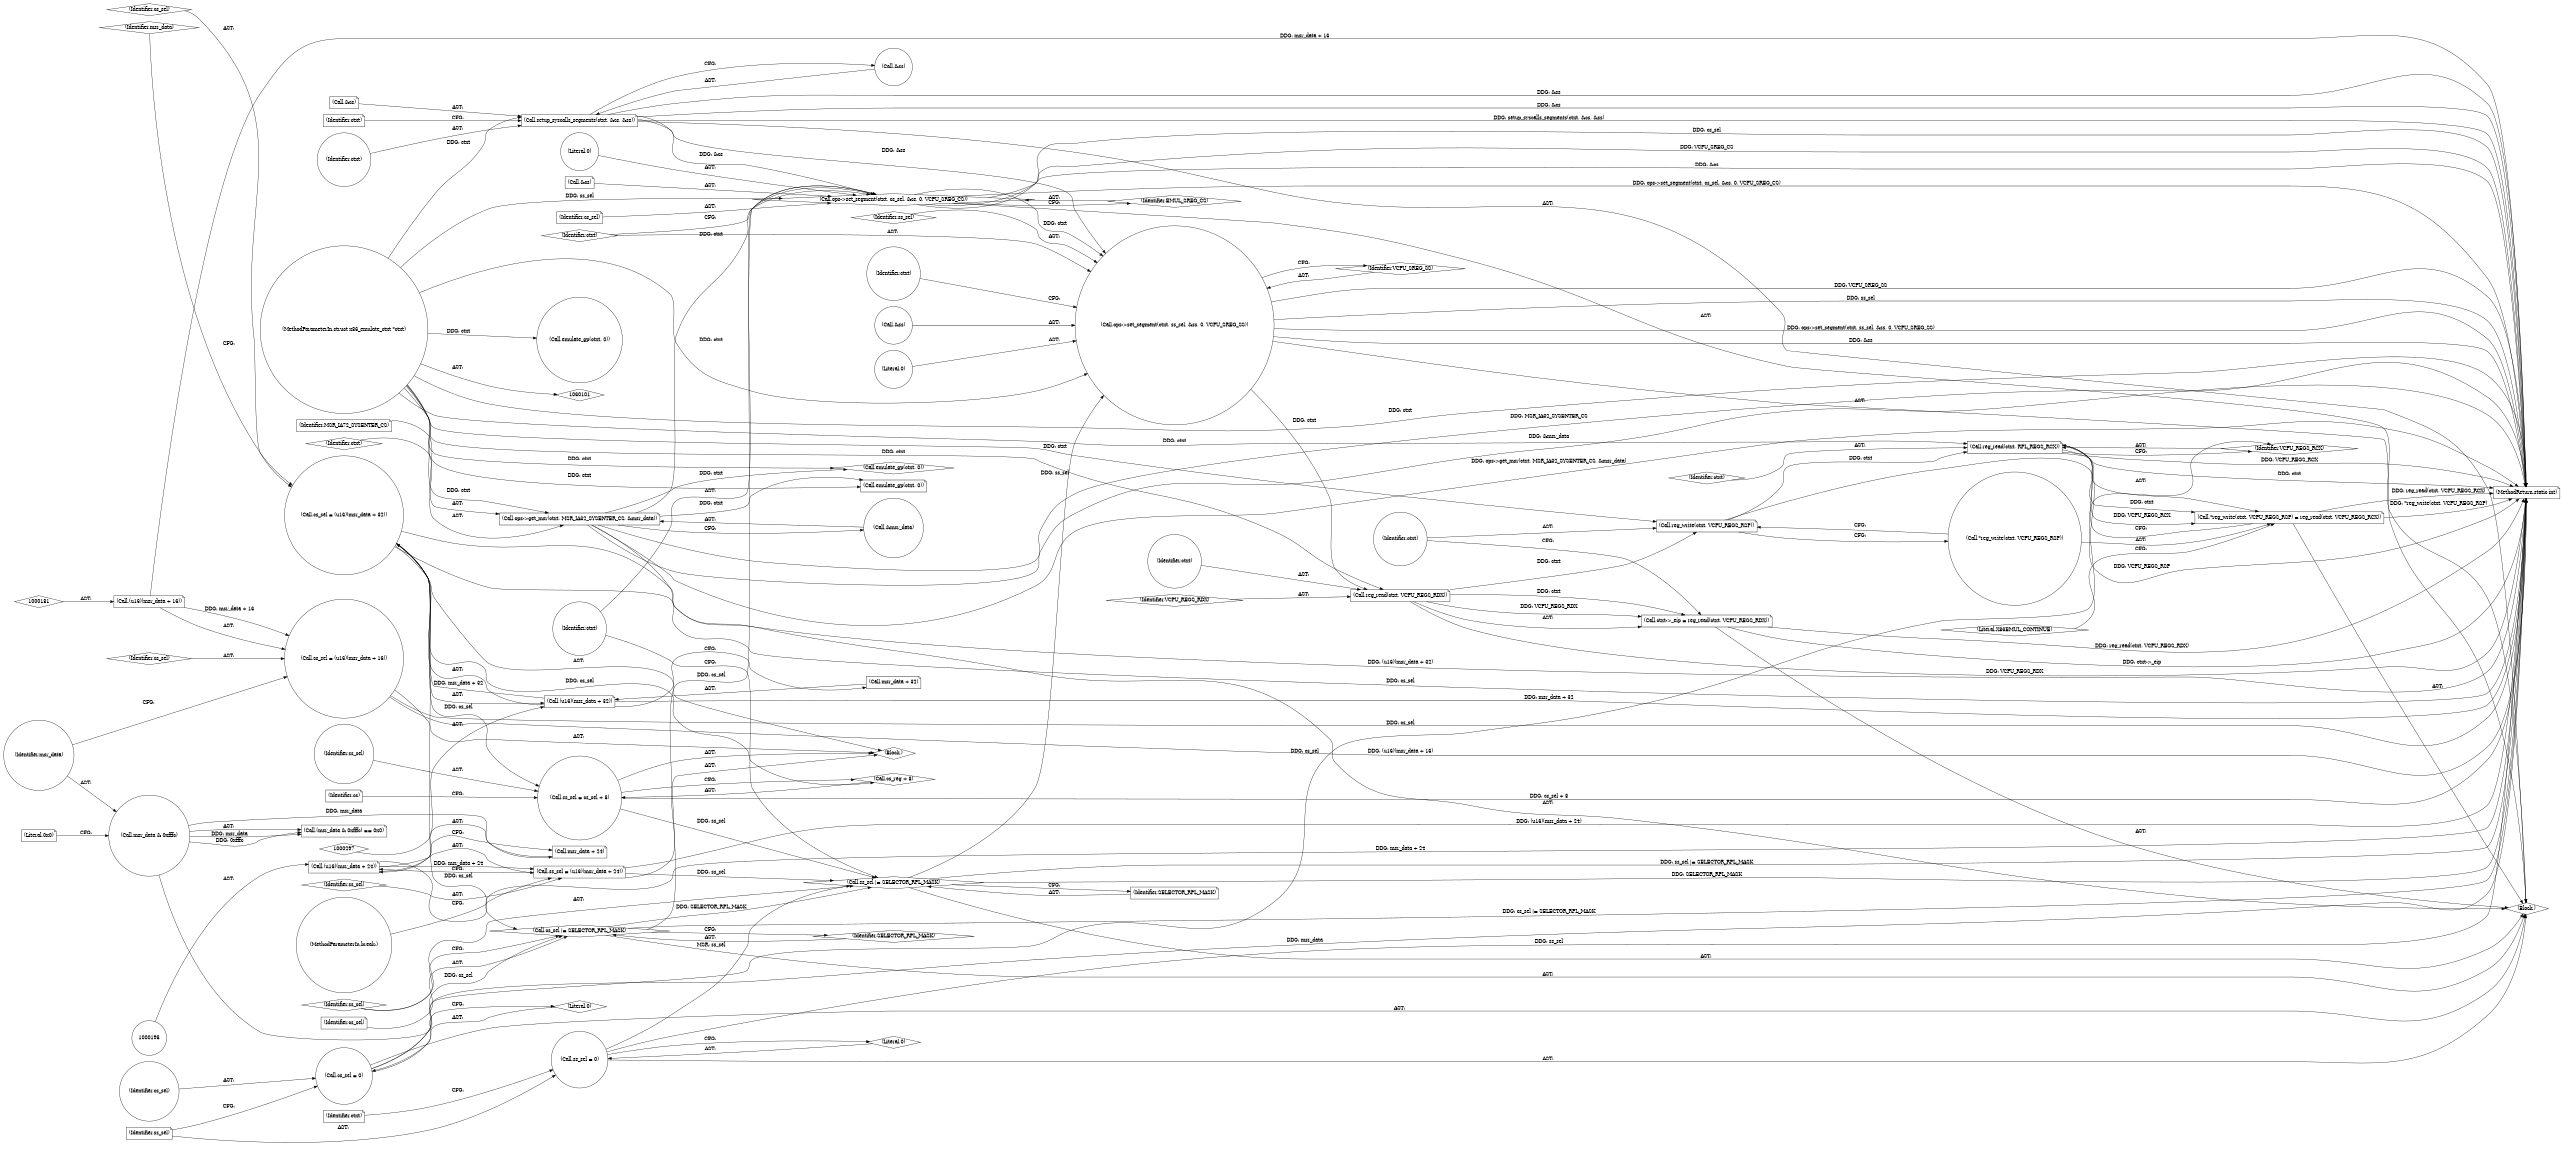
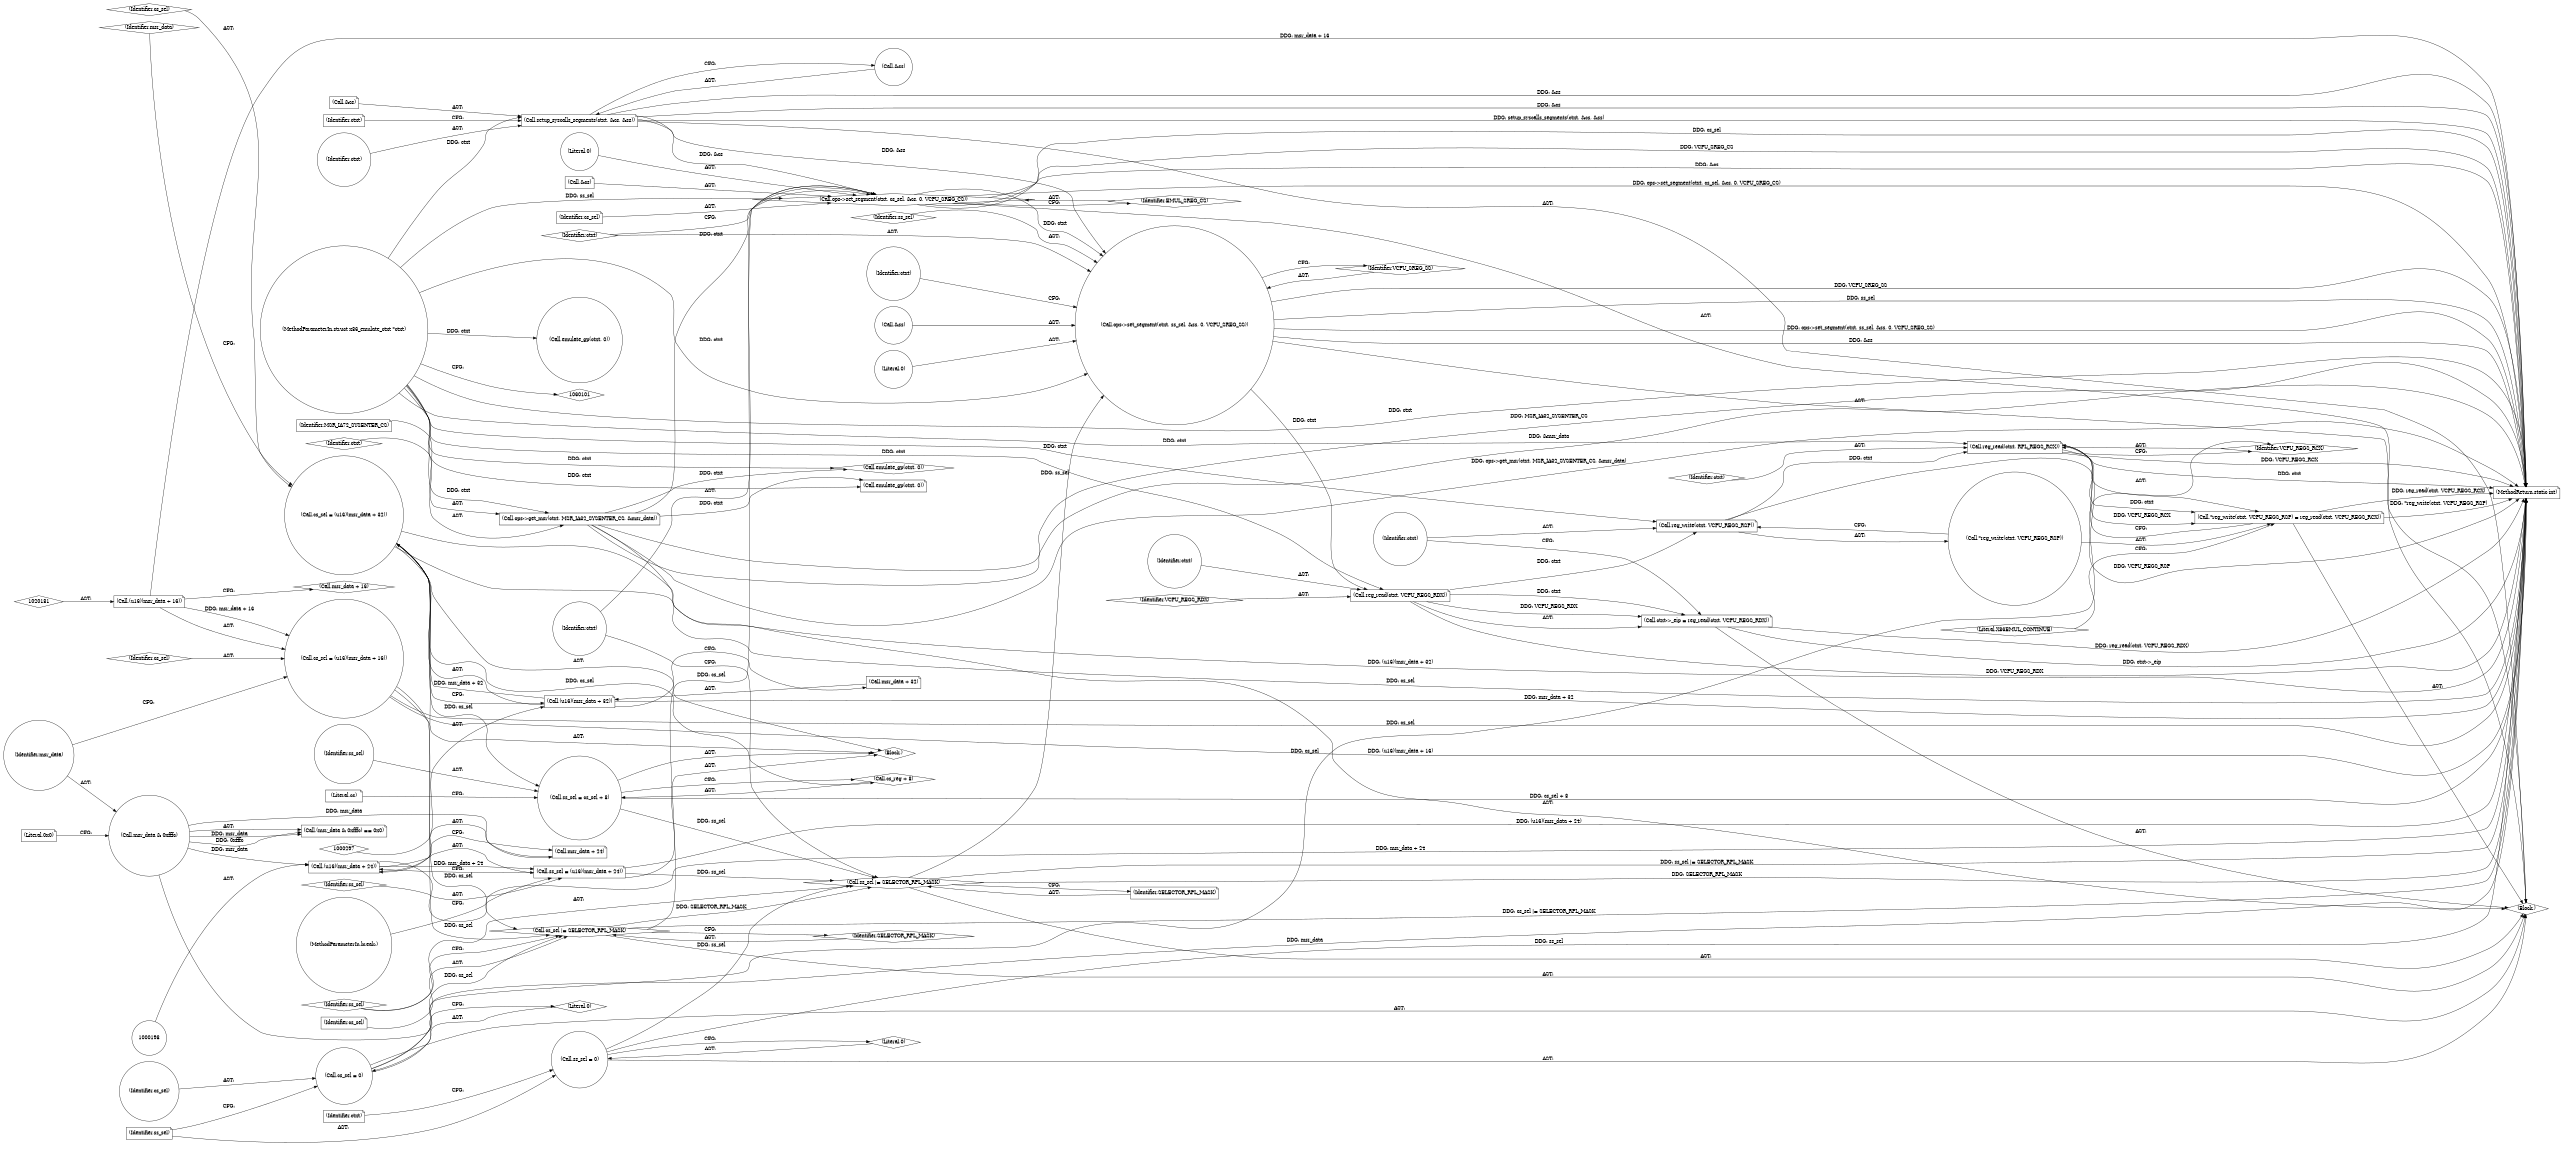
edge "(MethodParameterIn,struct x86_emulate_ctxt *ctxt)" -> "1060101": label "AST: " -> "CFG: "
node "(Call,&msr_data)": removed
edge "(Call,reg_write(ctxt, VCPU_REGS_RSP))" -> "(Call,*reg_write(ctxt, VCPU_REGS_RSP))": label "CFG: " -> "AST: "
node "(Call,msr_data + 16)": added
node "1000181": label "1000181" -> "1020181"
edge "(Call,cs_sel = (u16)(msr_data + 32))" -> "(Call,(u16)(msr_data + 32))": label "AST: " -> "CFG: "
node "(Identifier,cs)": label "(Identifier,cs)" -> "(Literal,cs)"
edge "(Call,msr_data & 0xfffc)" -> "(Call,(u16)(msr_data + 24))": added, label "DDG: msr_data"
edge "(Call,cs_sel = (u16)(msr_data + 16))" -> "(Call,cs_sel |= SELECTOR_RPL_MASK)": added, label "DDG: cs_sel"
edge "(Call,ss_sel = 0)" -> "(Call,ss_sel |= SELECTOR_RPL_MASK)": label "MSR: ss_sel" -> "DDG: ss_sel"
